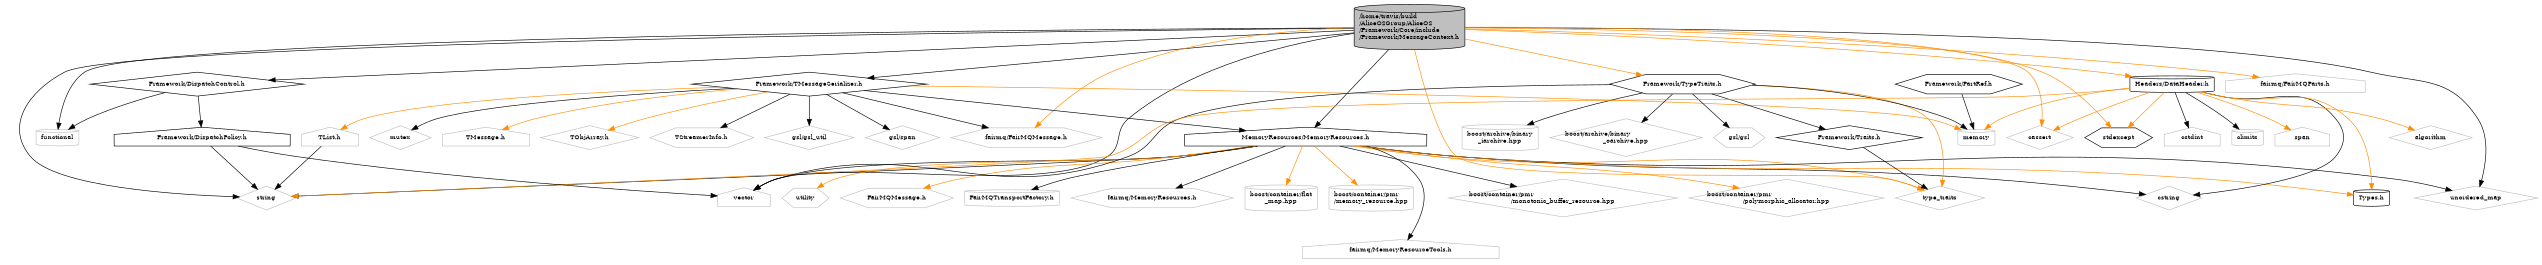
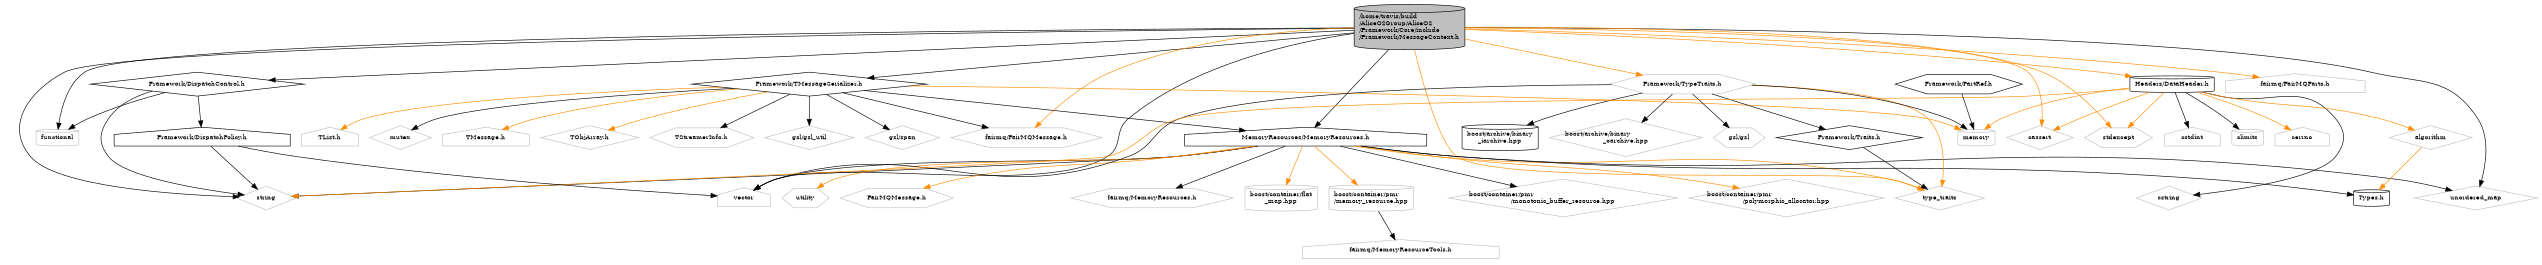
node "Framework/TypeTraits.h": color black -> grey75
edge "Headers/DataHeader.h" -> "Types.h": now "algorithm" -> "Types.h"
node "boost/archive/binary _iarchive.hpp": color grey75 -> black
node "stdexcept": color black -> grey75
node "span": label "span" -> "cerrno"
edge "TList.h" -> "string": now "Framework/DispatchControl.h" -> "string"
edge "MemoryResources/MemoryResources.h" -> "Types.h": color darkorange -> black
edge "MemoryResources/MemoryResources.h" -> "cstring": removed
edge "MemoryResources/MemoryResources.h" -> "fairmq/MemoryResourceTools.h": now "boost/container/pmr /memory_resource.hpp" -> "fairmq/MemoryResourceTools.h"
node "FairMQTransportFactory.h": removed
